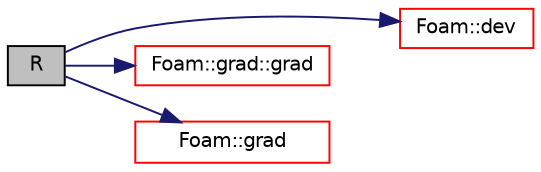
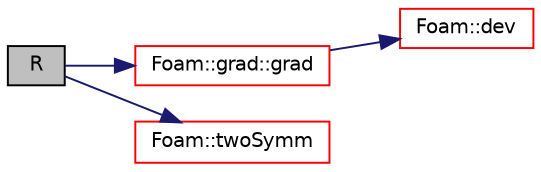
edge "R" -> "Foam::dev": now "Foam::grad::grad" -> "Foam::dev"
node "Foam::grad": label "Foam::grad" -> "Foam::twoSymm"
